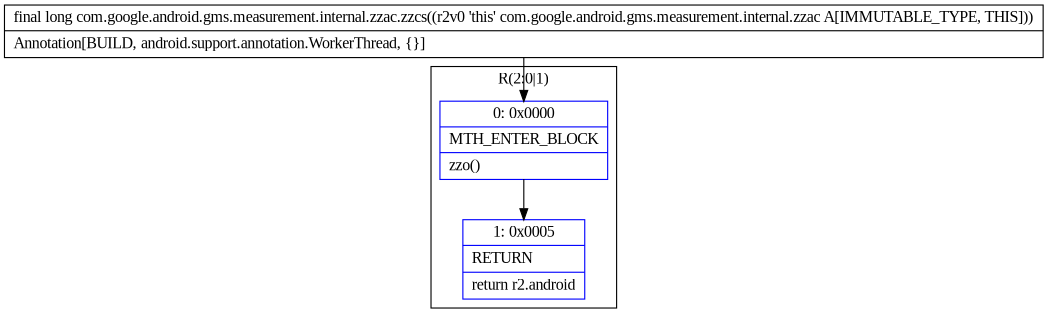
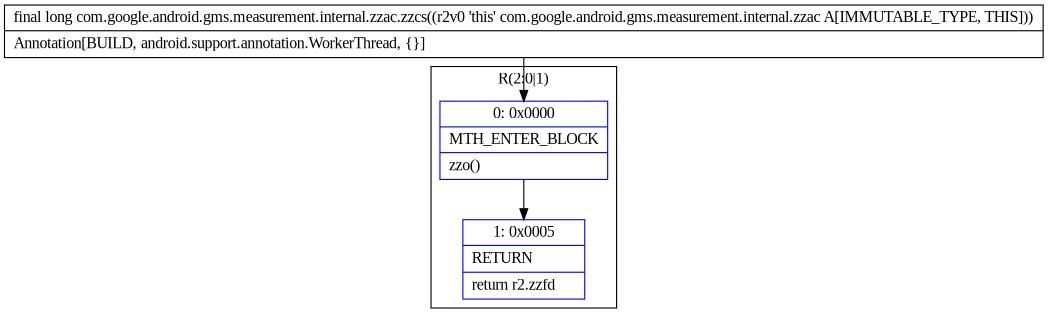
node "1: 0x0005": text "return r2.android" -> "return r2.zzfd"
